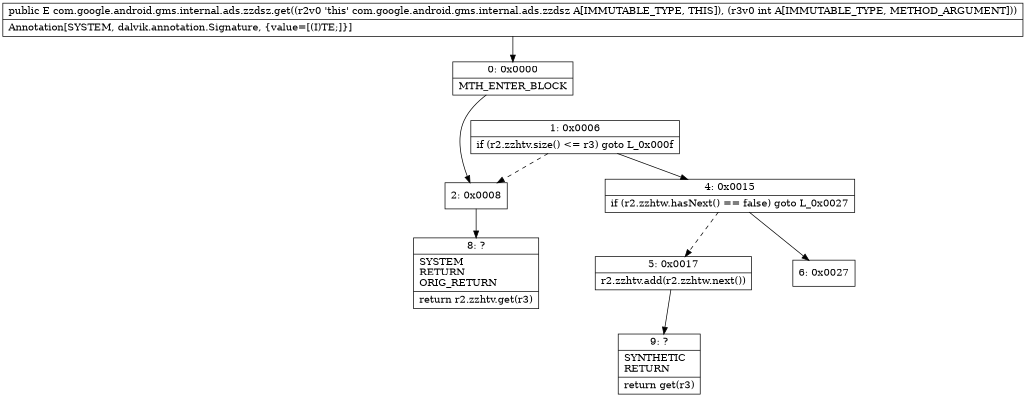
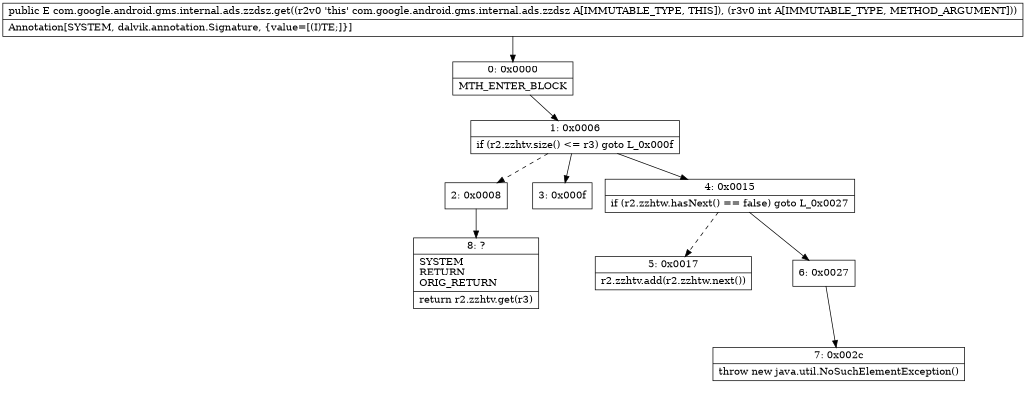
edge "0: 0x0000" -> "2: 0x0008": now "0: 0x0000" -> "1: 0x0006"
node "3: 0x000f": added
node "9: ?": removed
node "7: 0x002c": added
